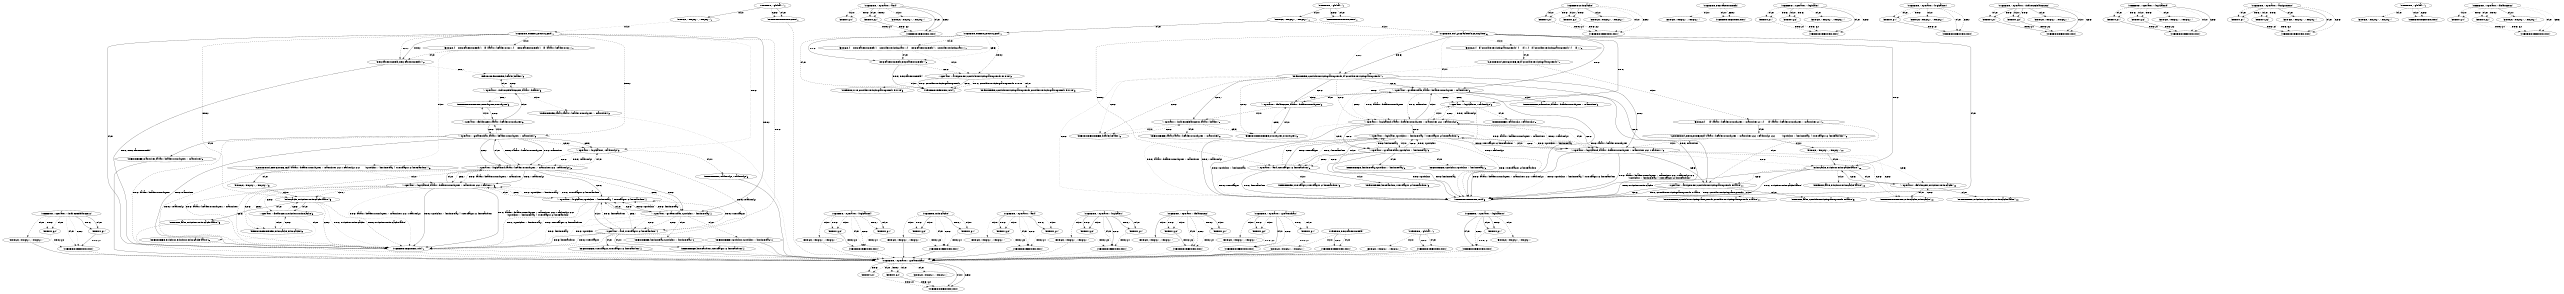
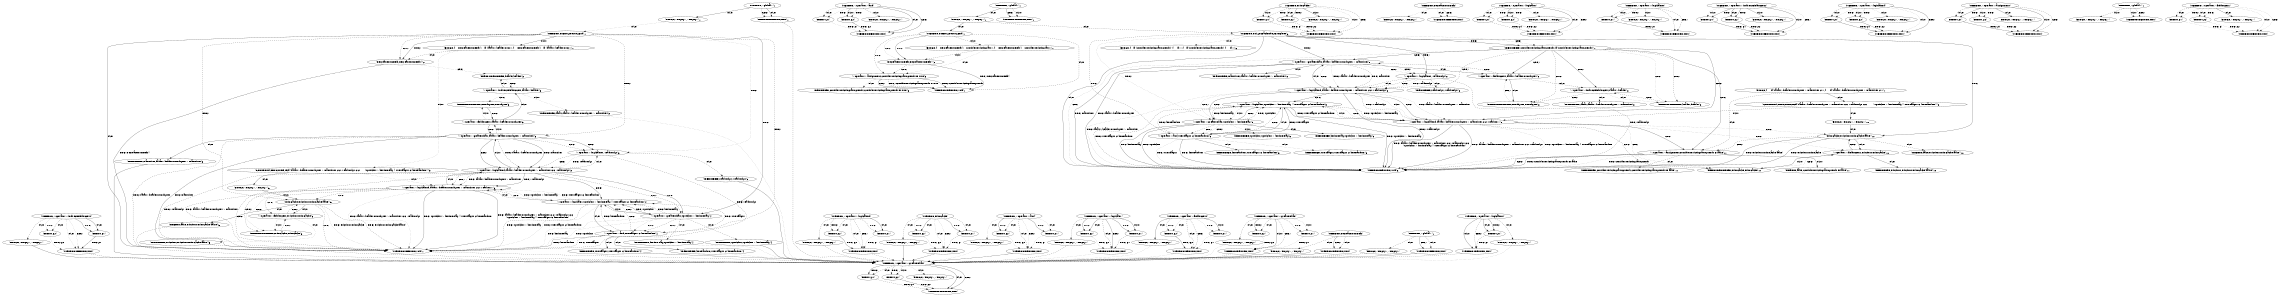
node "(CONTROL_STRUCTURE,IF,if (consider_evicting_at_op_end_))": removed
node "(LITERAL,true,consider_evicting_at_op_end_ = true)": removed
node "(LITERAL,false,consider_evicting_at_op_end_ = false)": text "91" -> "11"
